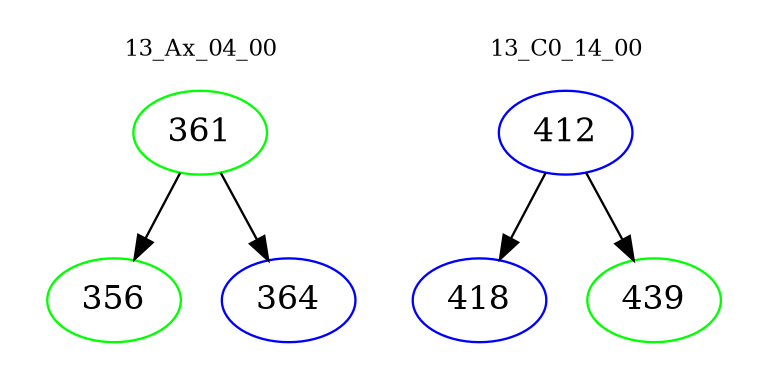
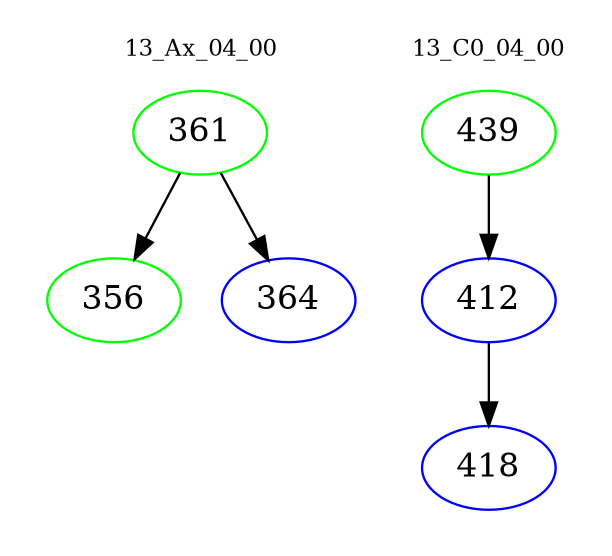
cluster "13_C0_14_00": label "13_C0_14_00" -> "13_C0_04_00"
edge "412" -> "439": reversed
